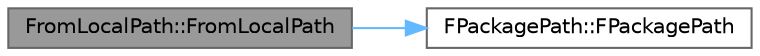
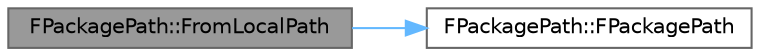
node "FromLocalPath::FromLocalPath": label "FromLocalPath::FromLocalPath" -> "FPackagePath::FromLocalPath"
